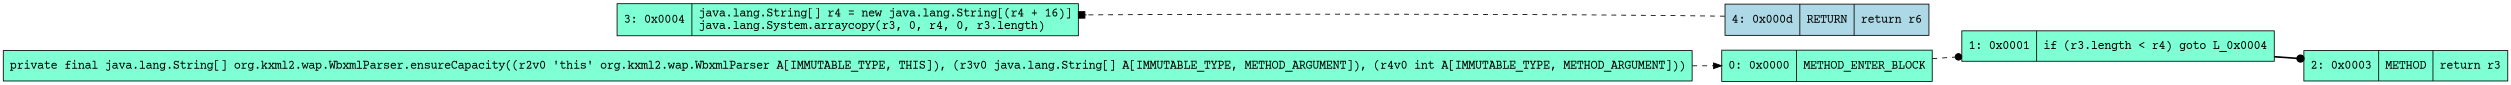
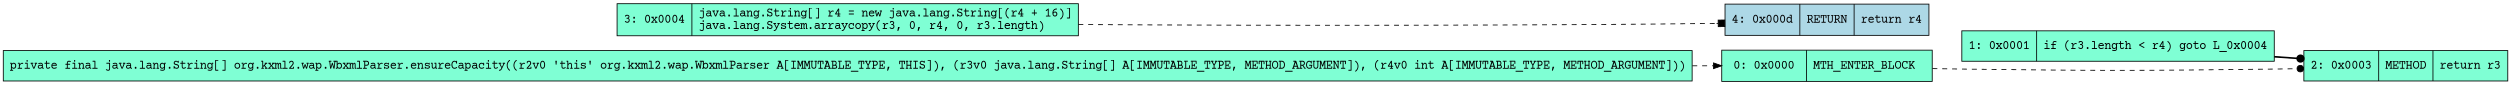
edge "4: 0x000d" -> "3: 0x0004": reversed
node "4: 0x000d": text "return r6" -> "return r4"
edge "0: 0x0000" -> "1: 0x0001": now "0: 0x0000" -> "2: 0x0003"
node "0: 0x0000": text "METHOD_ENTER_BLOCK" -> "MTH_ENTER_BLOCK"
